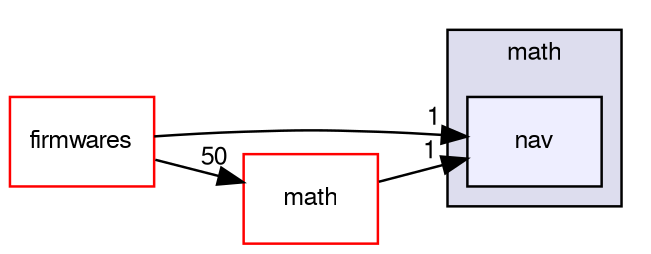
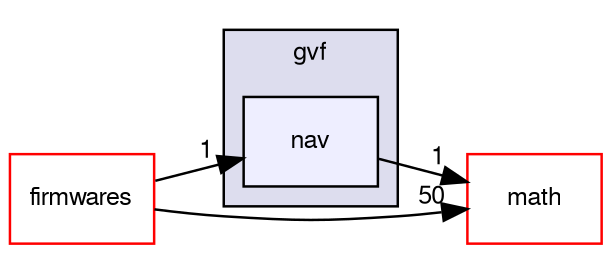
cluster "math": label "math" -> "gvf"
edge "math" -> "nav": reversed
